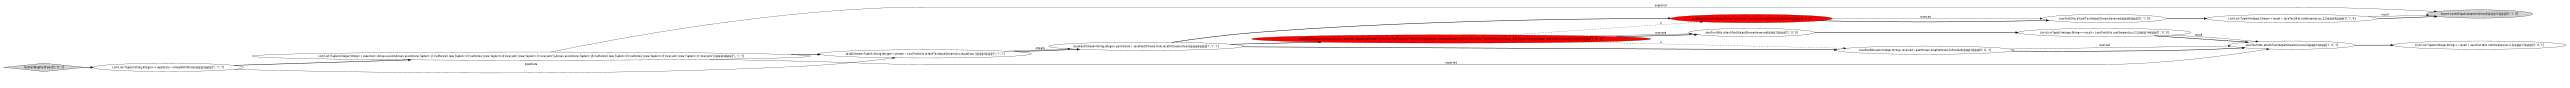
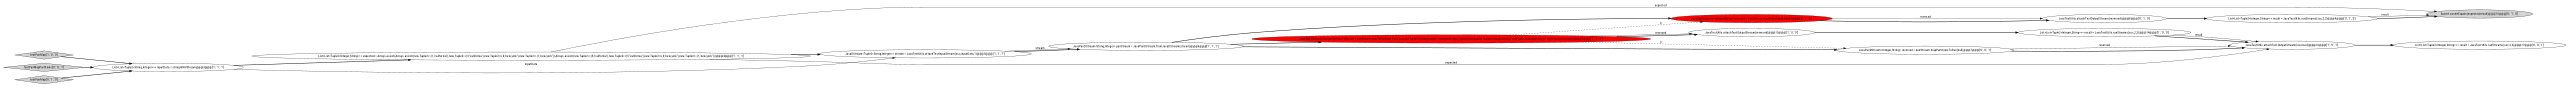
node "testPairMap['1', '0', '0']": added
node "testPairMap['0', '1', '0']": added
